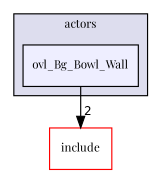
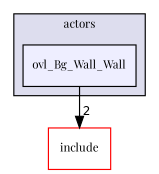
node "ovl_Bg_Bowl_Wall": label "ovl_Bg_Bowl_Wall" -> "ovl_Bg_Wall_Wall"
